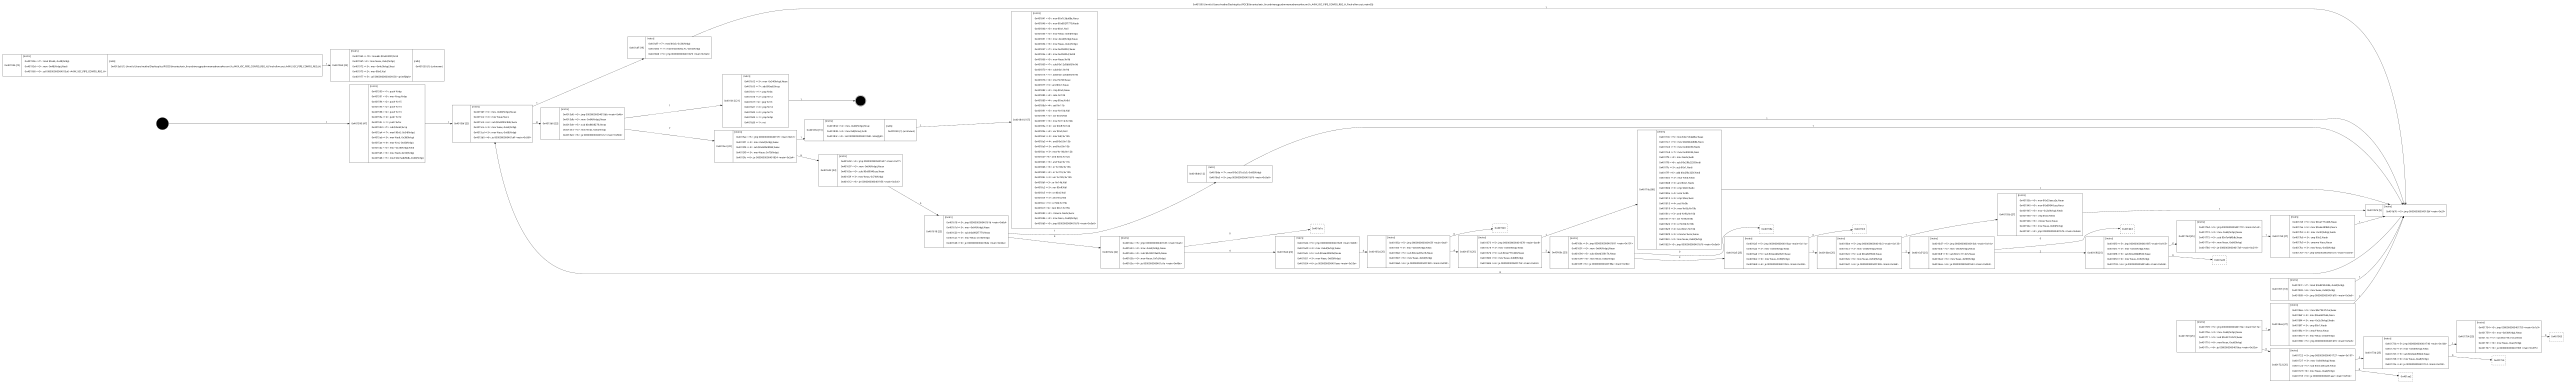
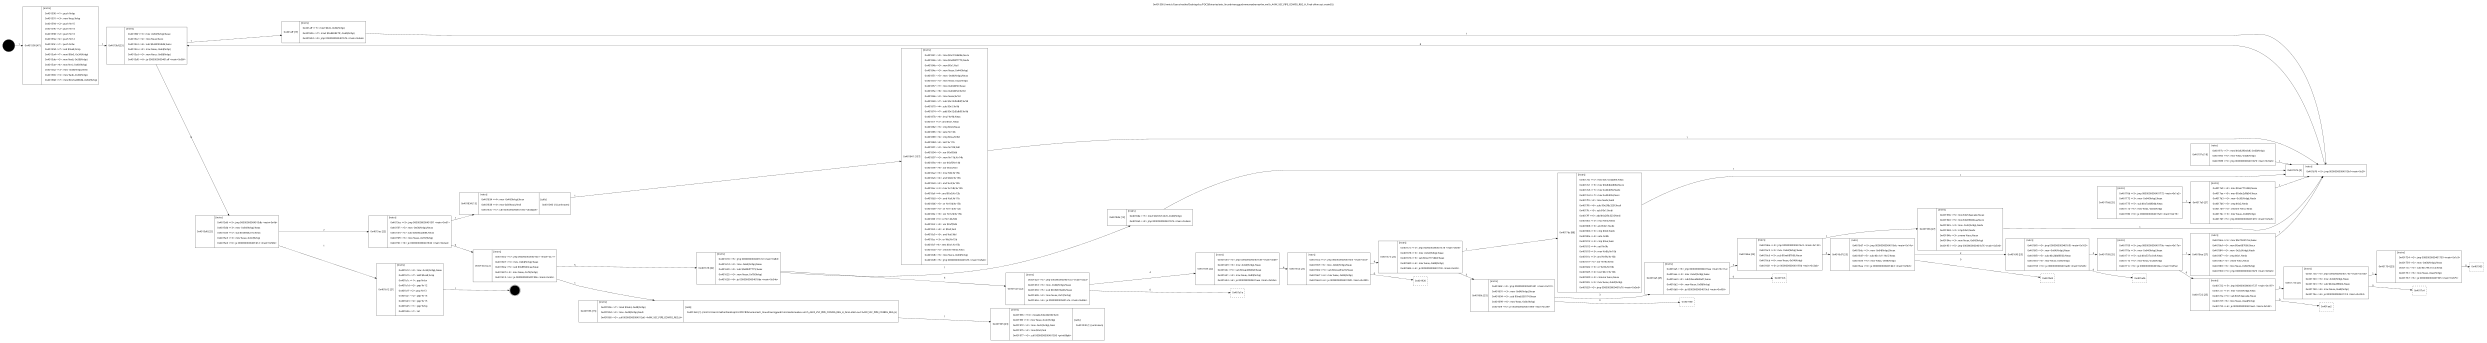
edge "0x4016f0 [25]" -> "0x40176d [25]": now "0x4016f0 [25]" -> "0x401709 [25]"
edge "0x401602 [22]" -> "0x401956 [15]": added, label "1"
